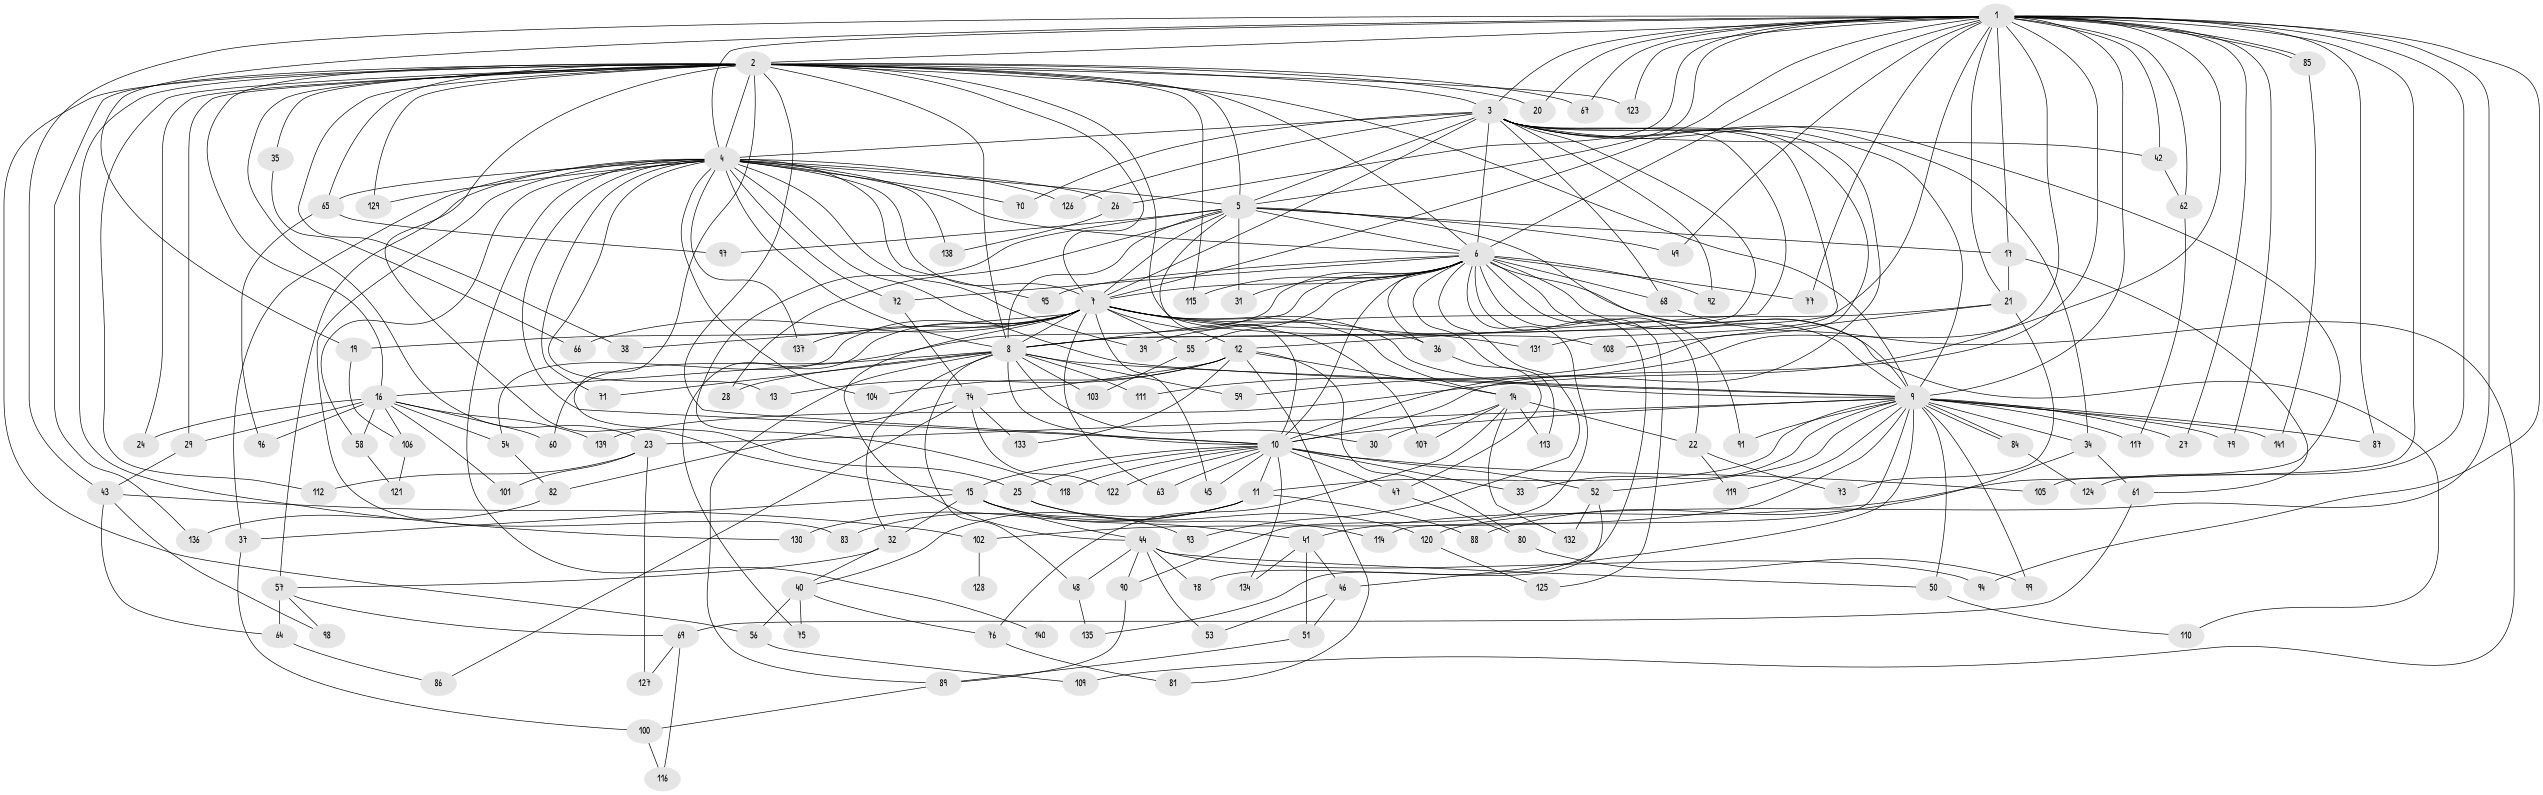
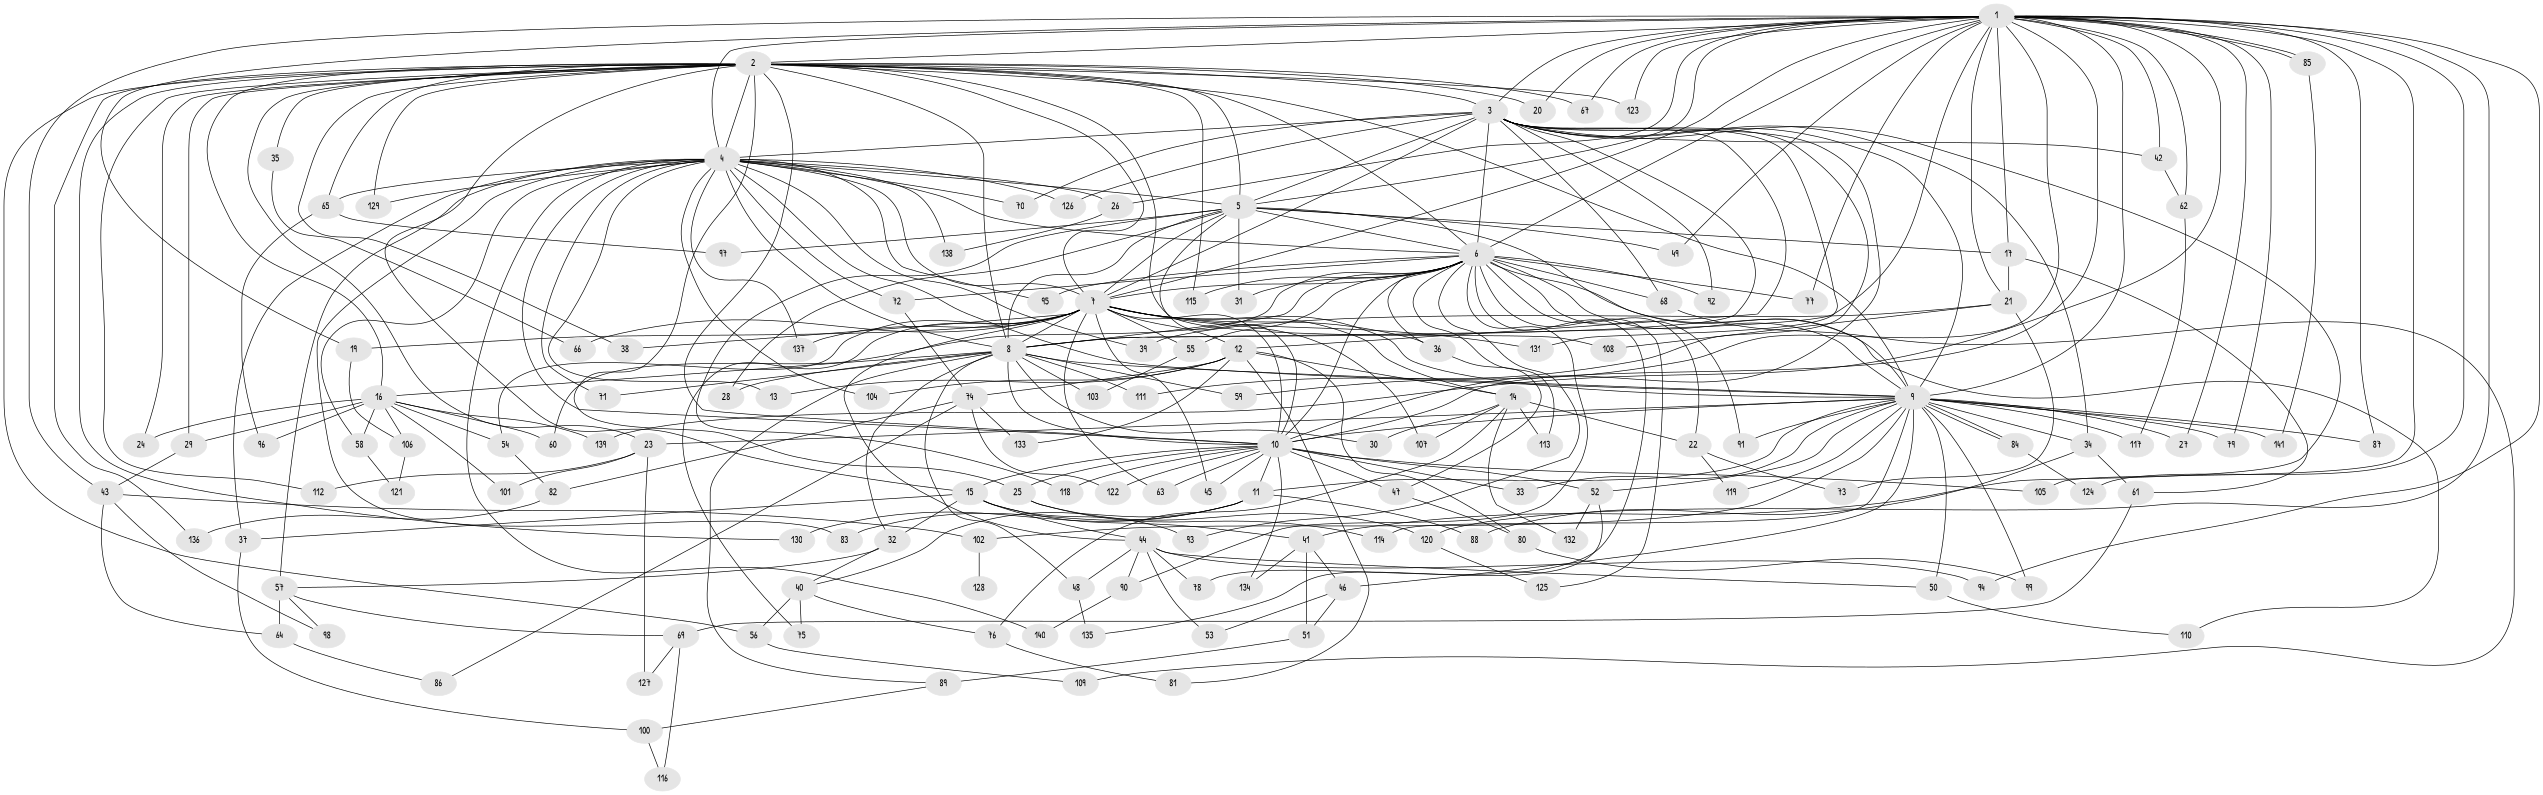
edge "7" -- "10": added
edge "90" -- "89": now "90" -- "140"
